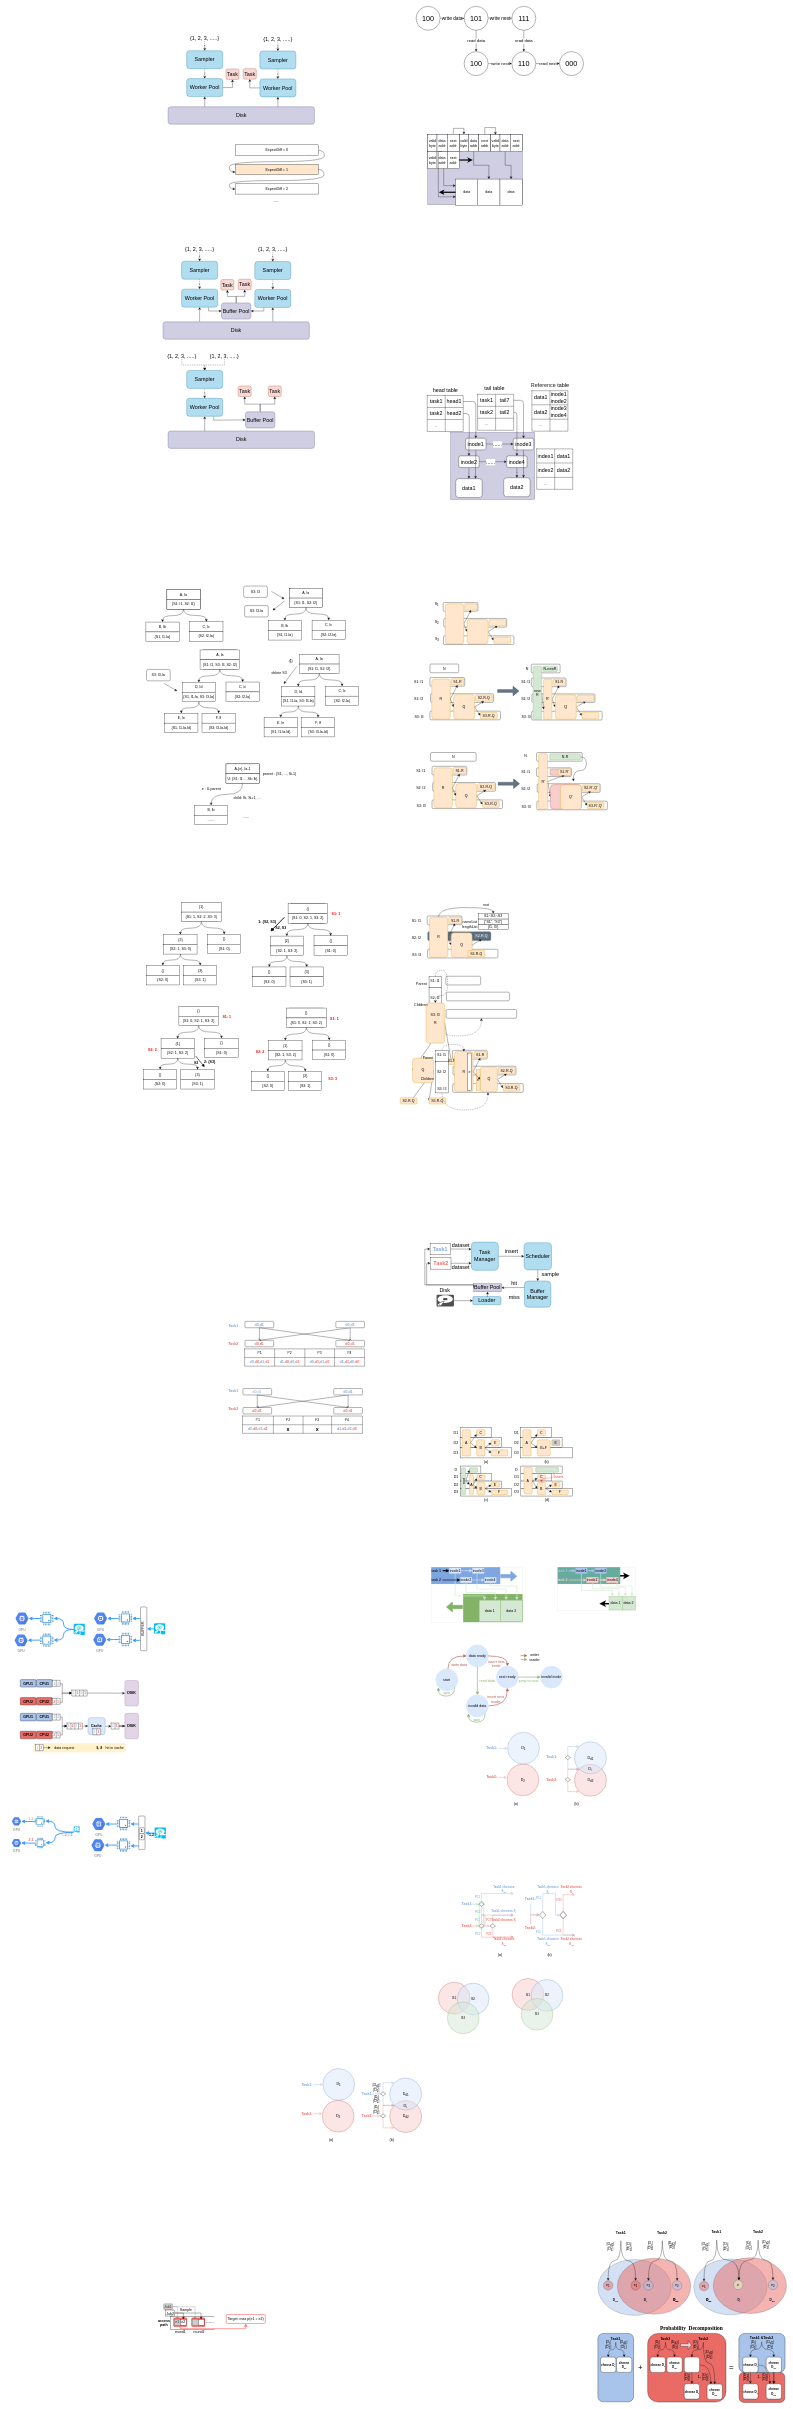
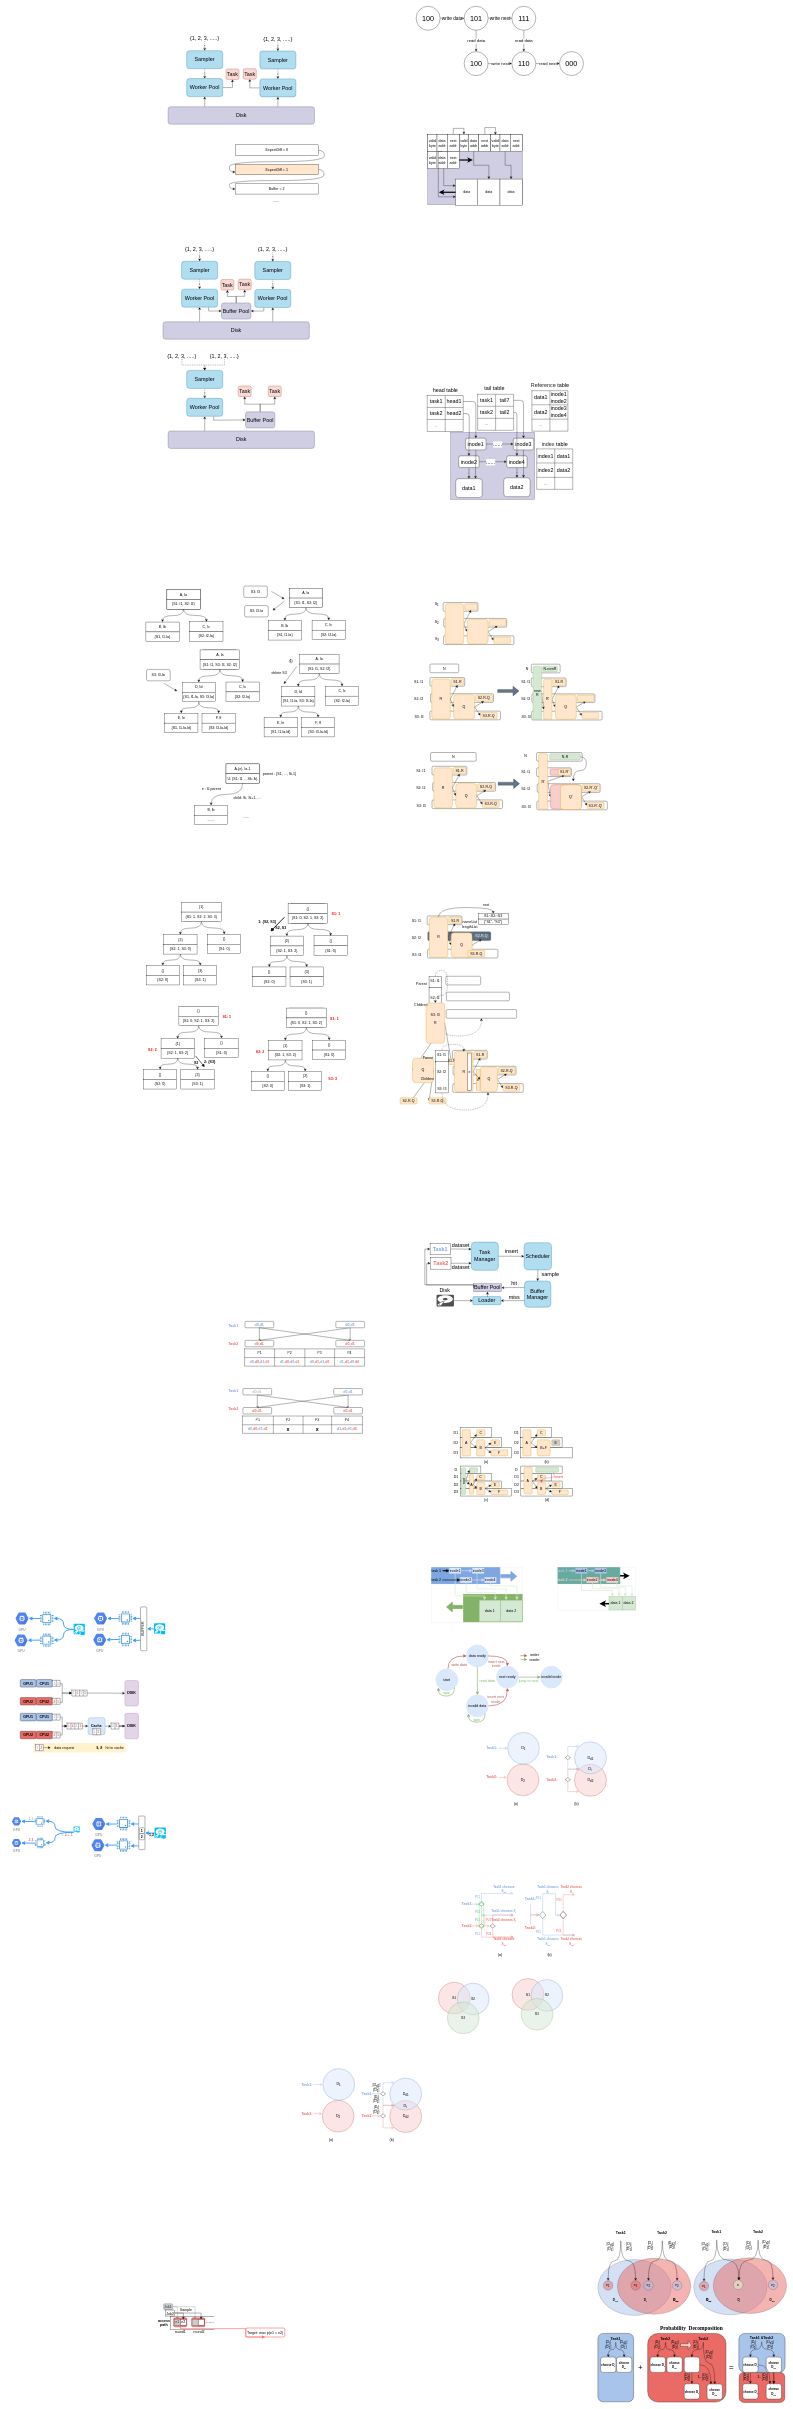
node "ExpectDiff = 2": label "ExpectDiff = 2" -> "Buffer = 2"
node "index table": added
node "{l1, l3}": removed
edge "Buffer Manager" -> "Loader": added
node "Target: max p(e1 = e2)": moved (246, 2319) -> (265, 2333)
